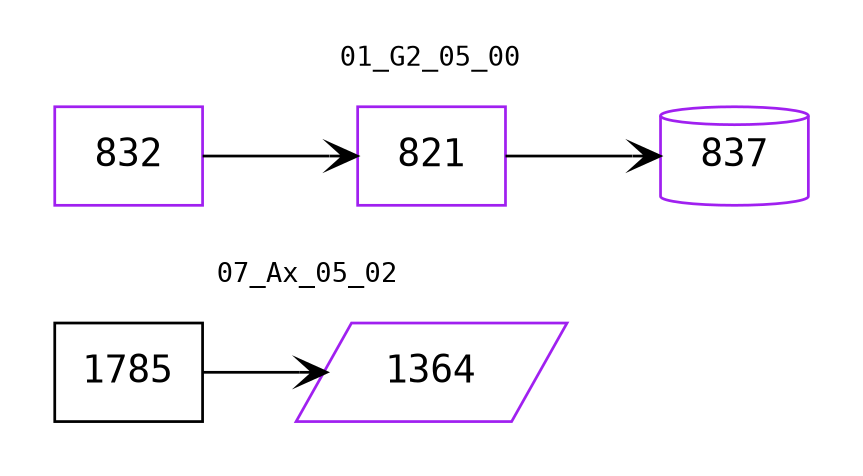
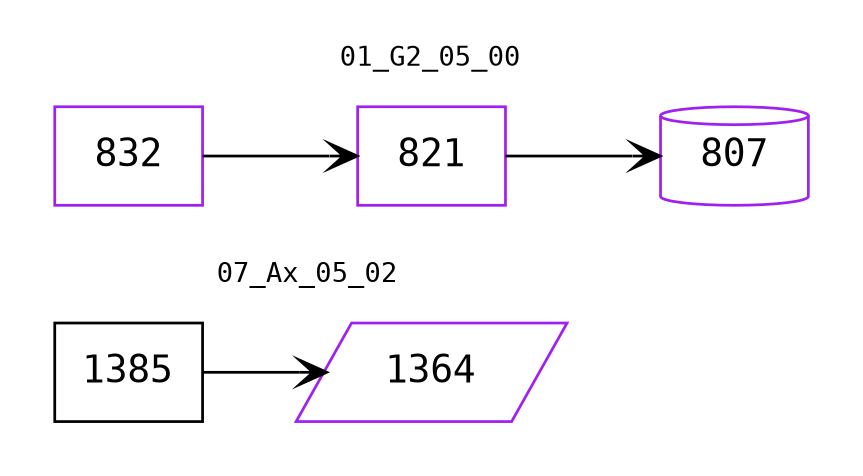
node "837": label "837" -> "807"
node "1785": label "1785" -> "1385"
